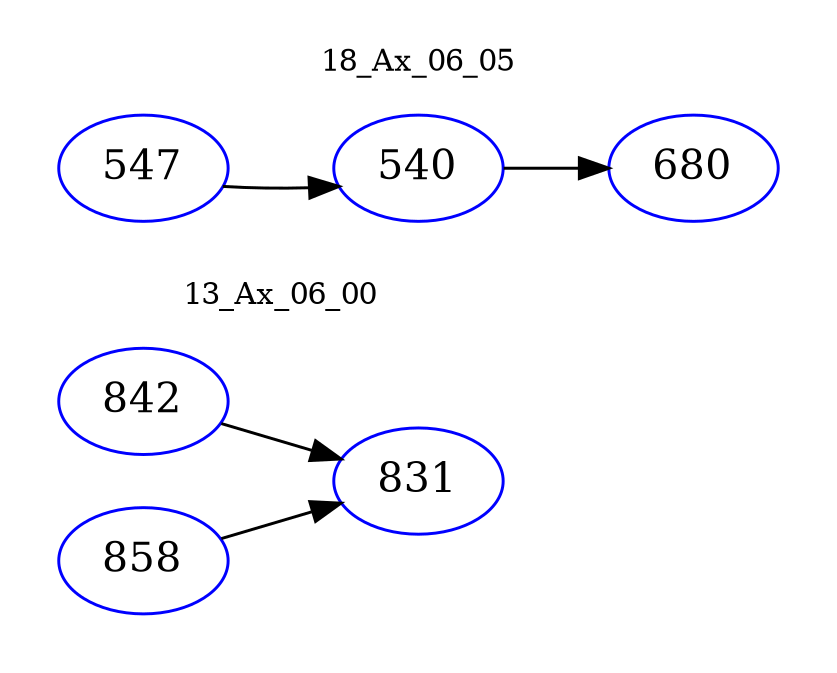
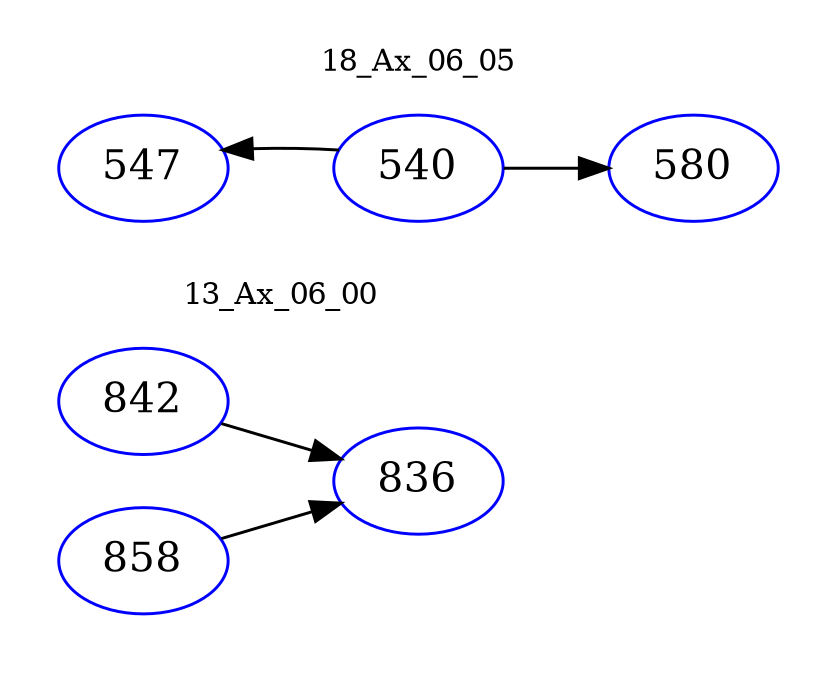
node "680": label "680" -> "580"
edge "547" -> "540": reversed
node "831": label "831" -> "836"
